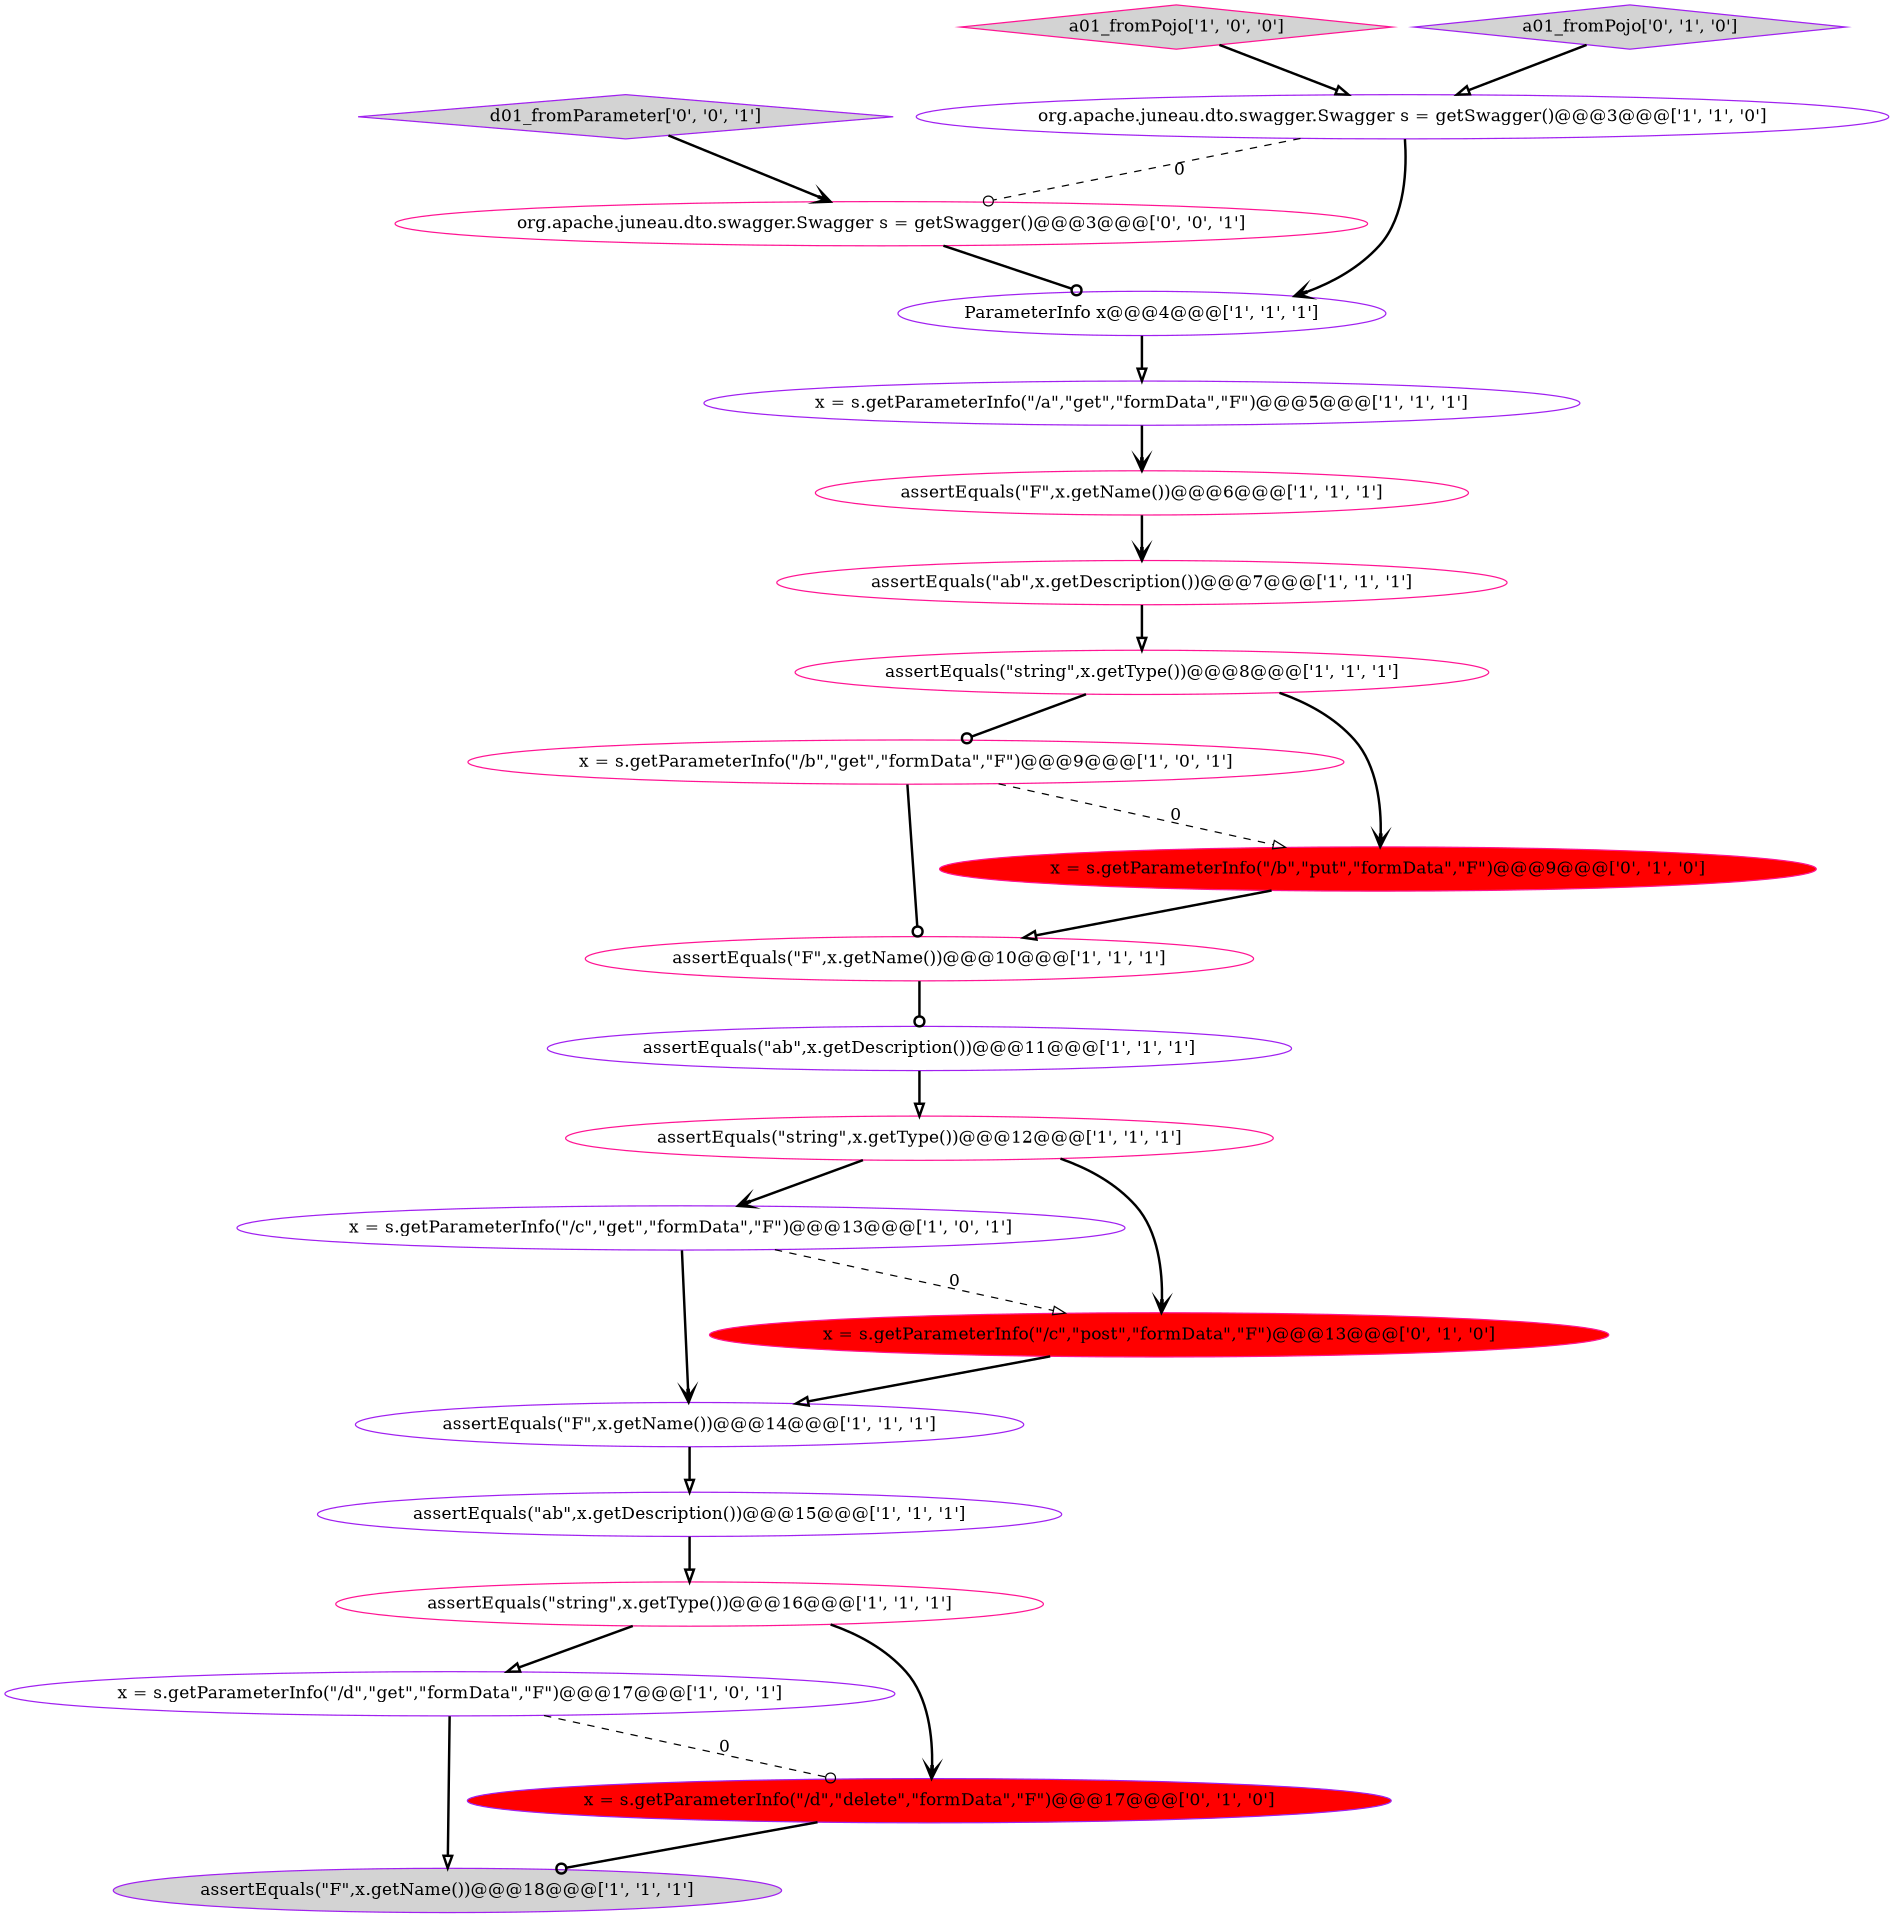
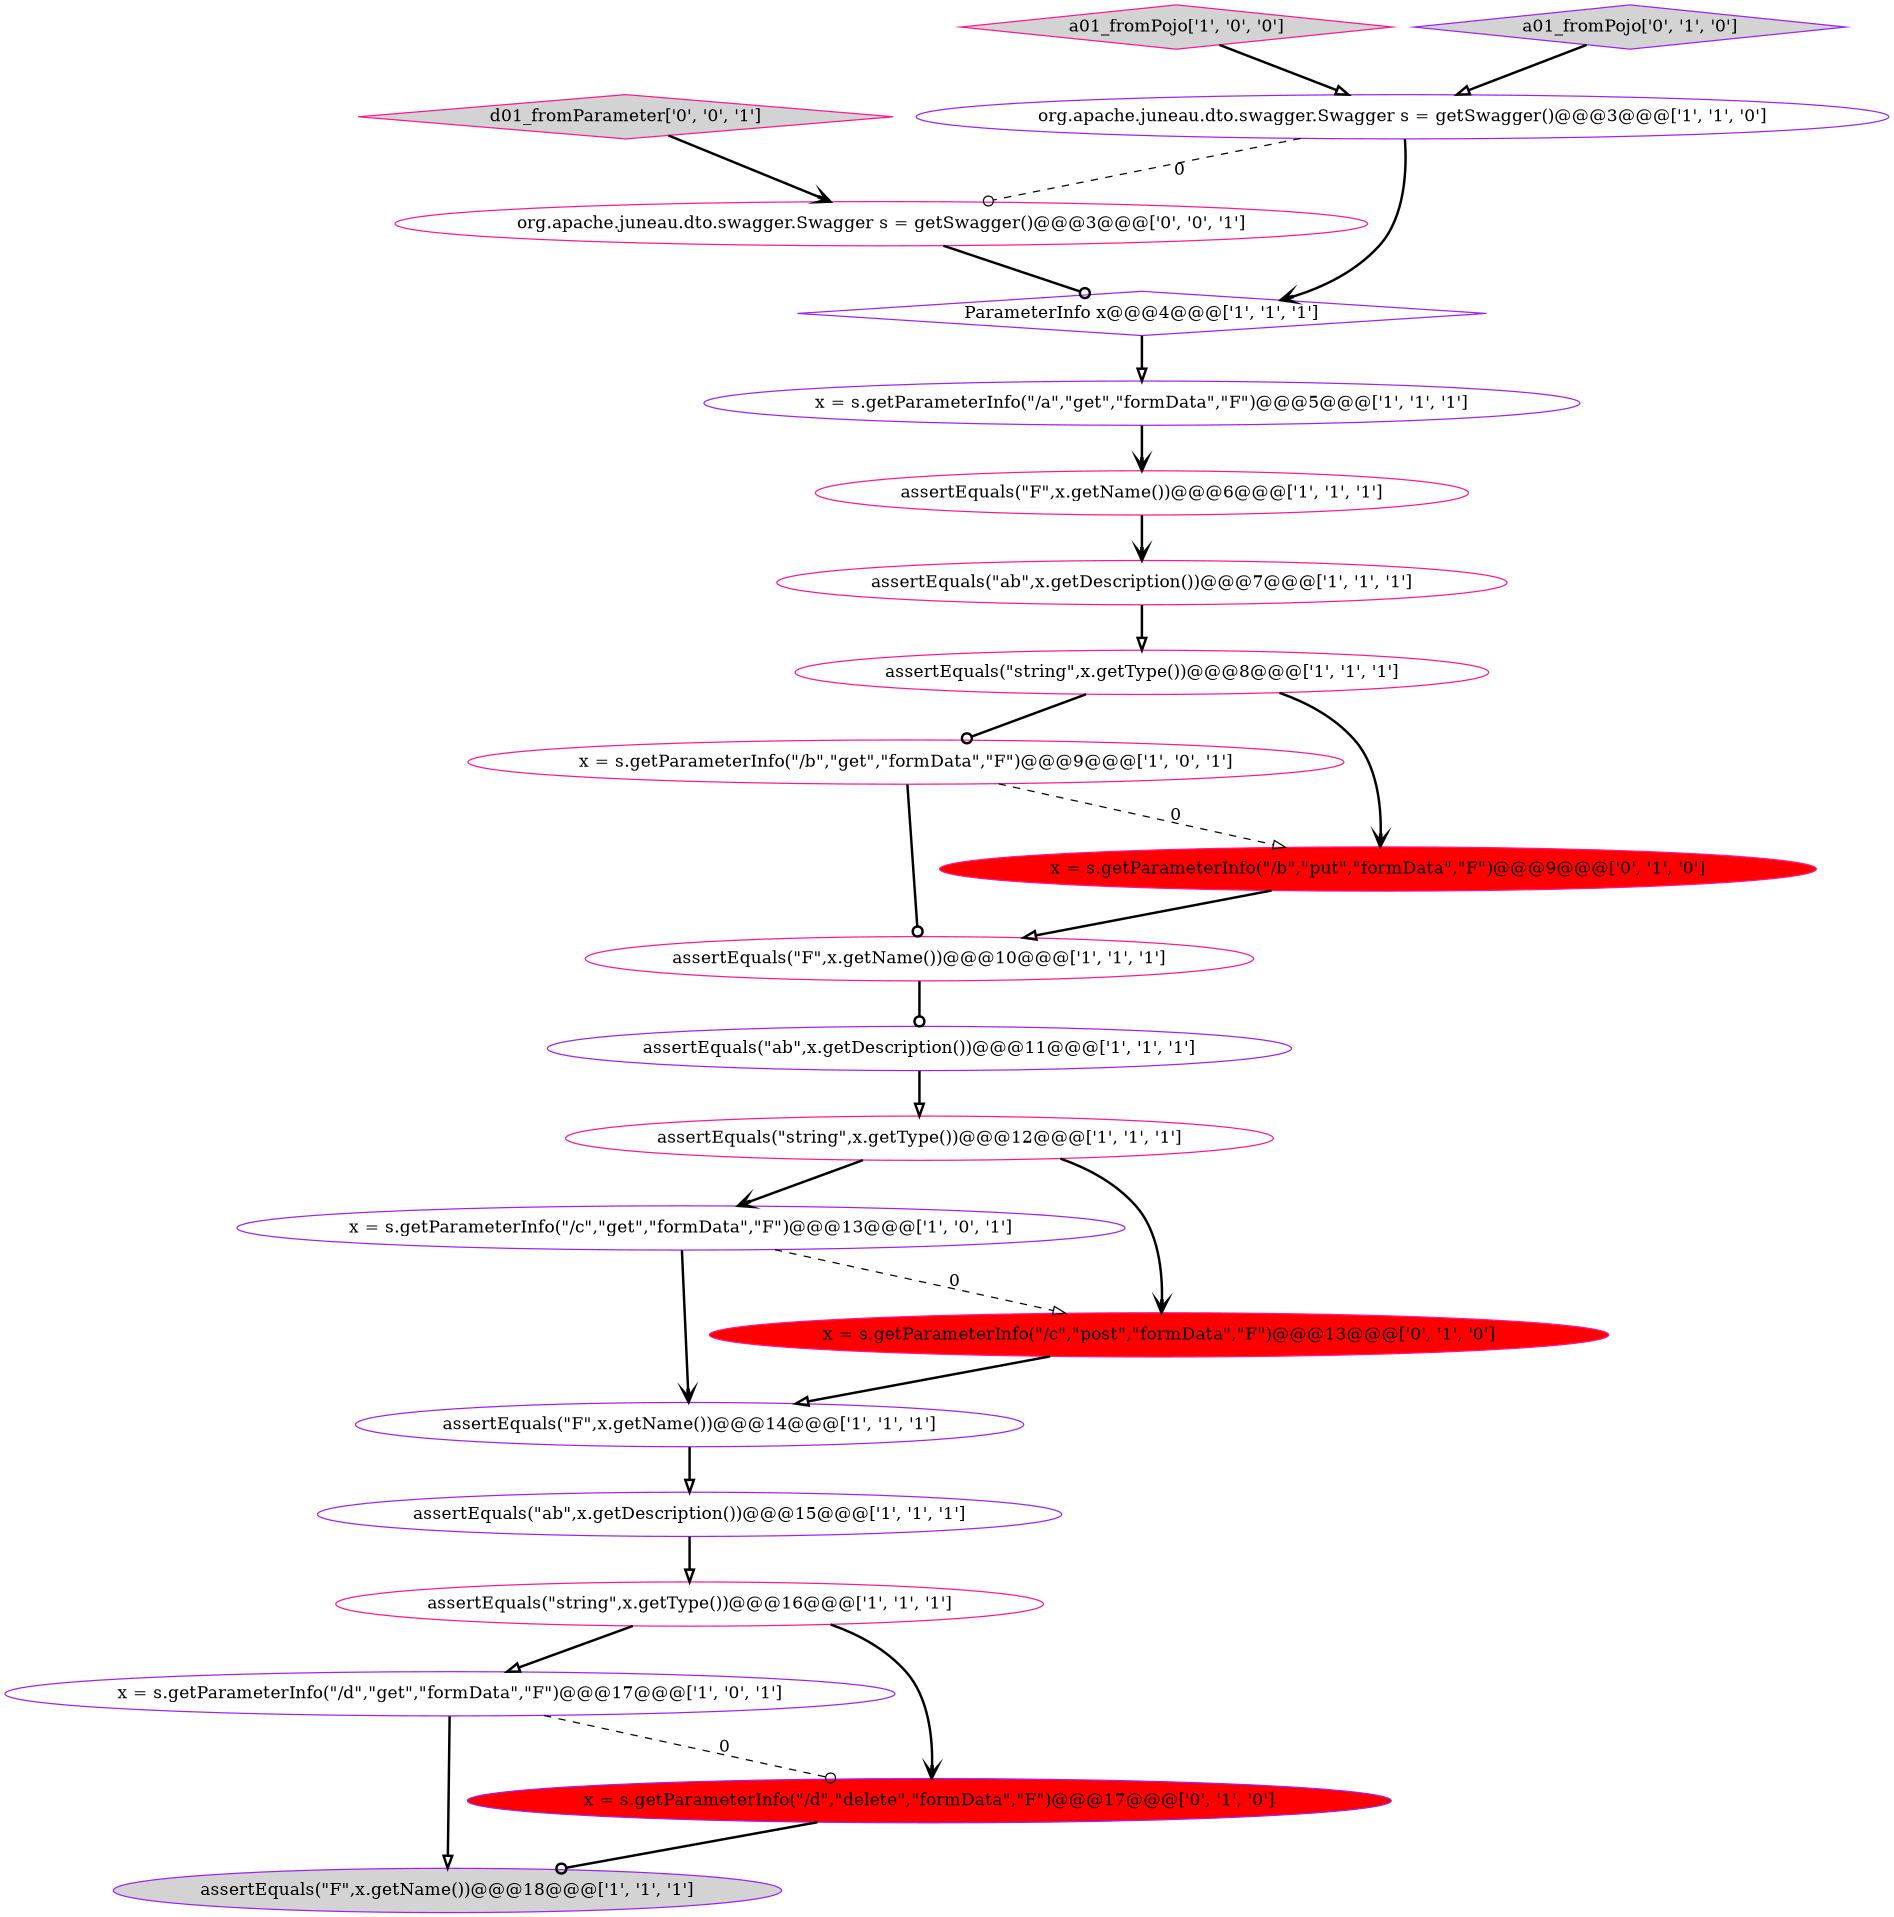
node "d01_fromParameter['0', '0', '1']": color purple -> deeppink
node "ParameterInfo x@@@4@@@['1', '1', '1']": shape ellipse -> diamond
